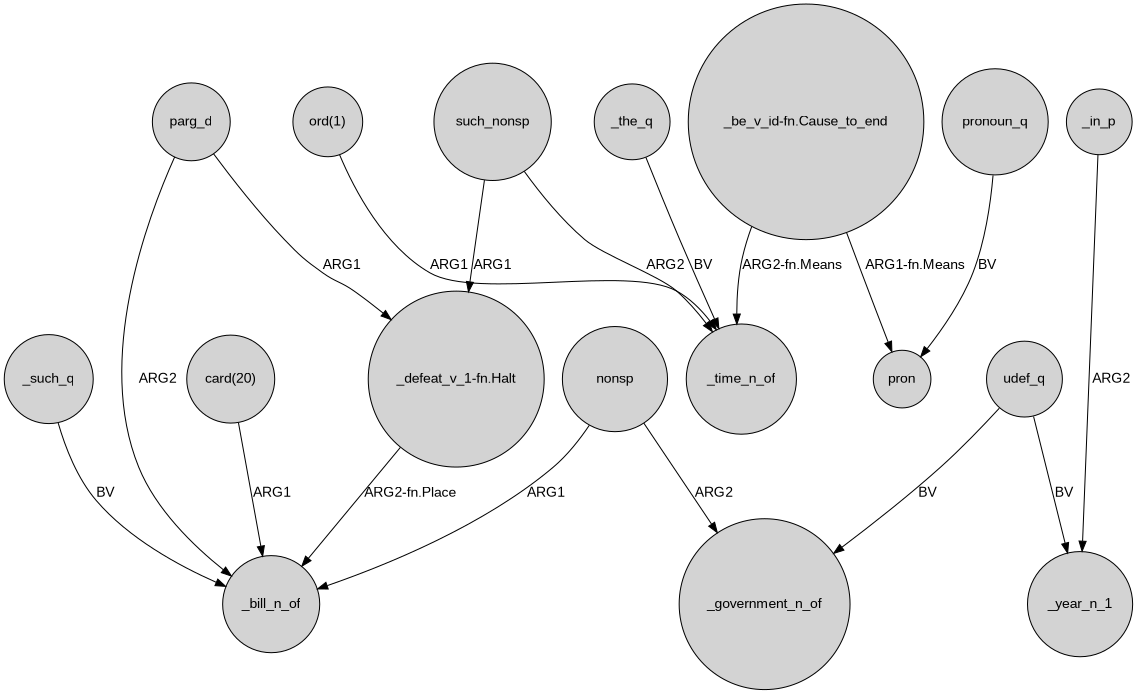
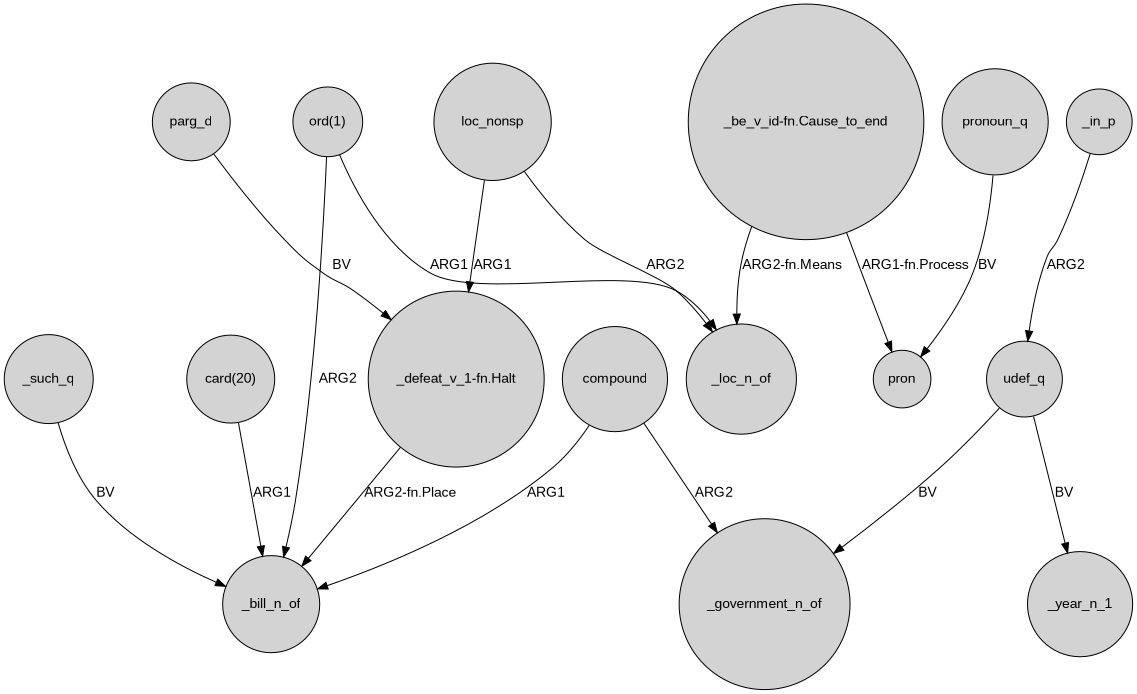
node "such_nonsp": label "such_nonsp" -> "loc_nonsp"
node "_the_q": removed
edge "parg_d" -> "_defeat_v_1-fn.Halt": label "ARG1" -> "BV"
edge "_be_v_id-fn.Cause_to_end" -> "pron": label "ARG1-fn.Means" -> "ARG1-fn.Process"
edge "_in_p" -> "_year_n_1": now "_in_p" -> "udef_q"
edge "parg_d" -> "_bill_n_of": now "ord(1)" -> "_bill_n_of"
node "nonsp": label "nonsp" -> "compound"
node "_time_n_of": label "_time_n_of" -> "_loc_n_of"
